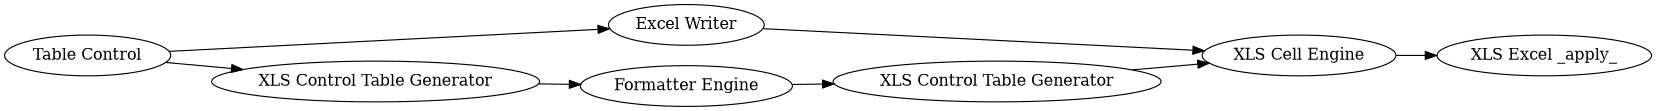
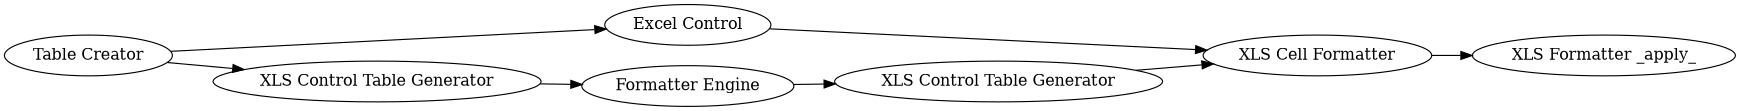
node "Excel Writer": label "Excel Writer" -> "Excel Control"
node "Table Control": label "Table Control" -> "Table Creator"
node "XLS Cell Engine": label "XLS Cell Engine" -> "XLS Cell Formatter"
node "XLS Excel _apply_": label "XLS Excel _apply_" -> "XLS Formatter _apply_"
